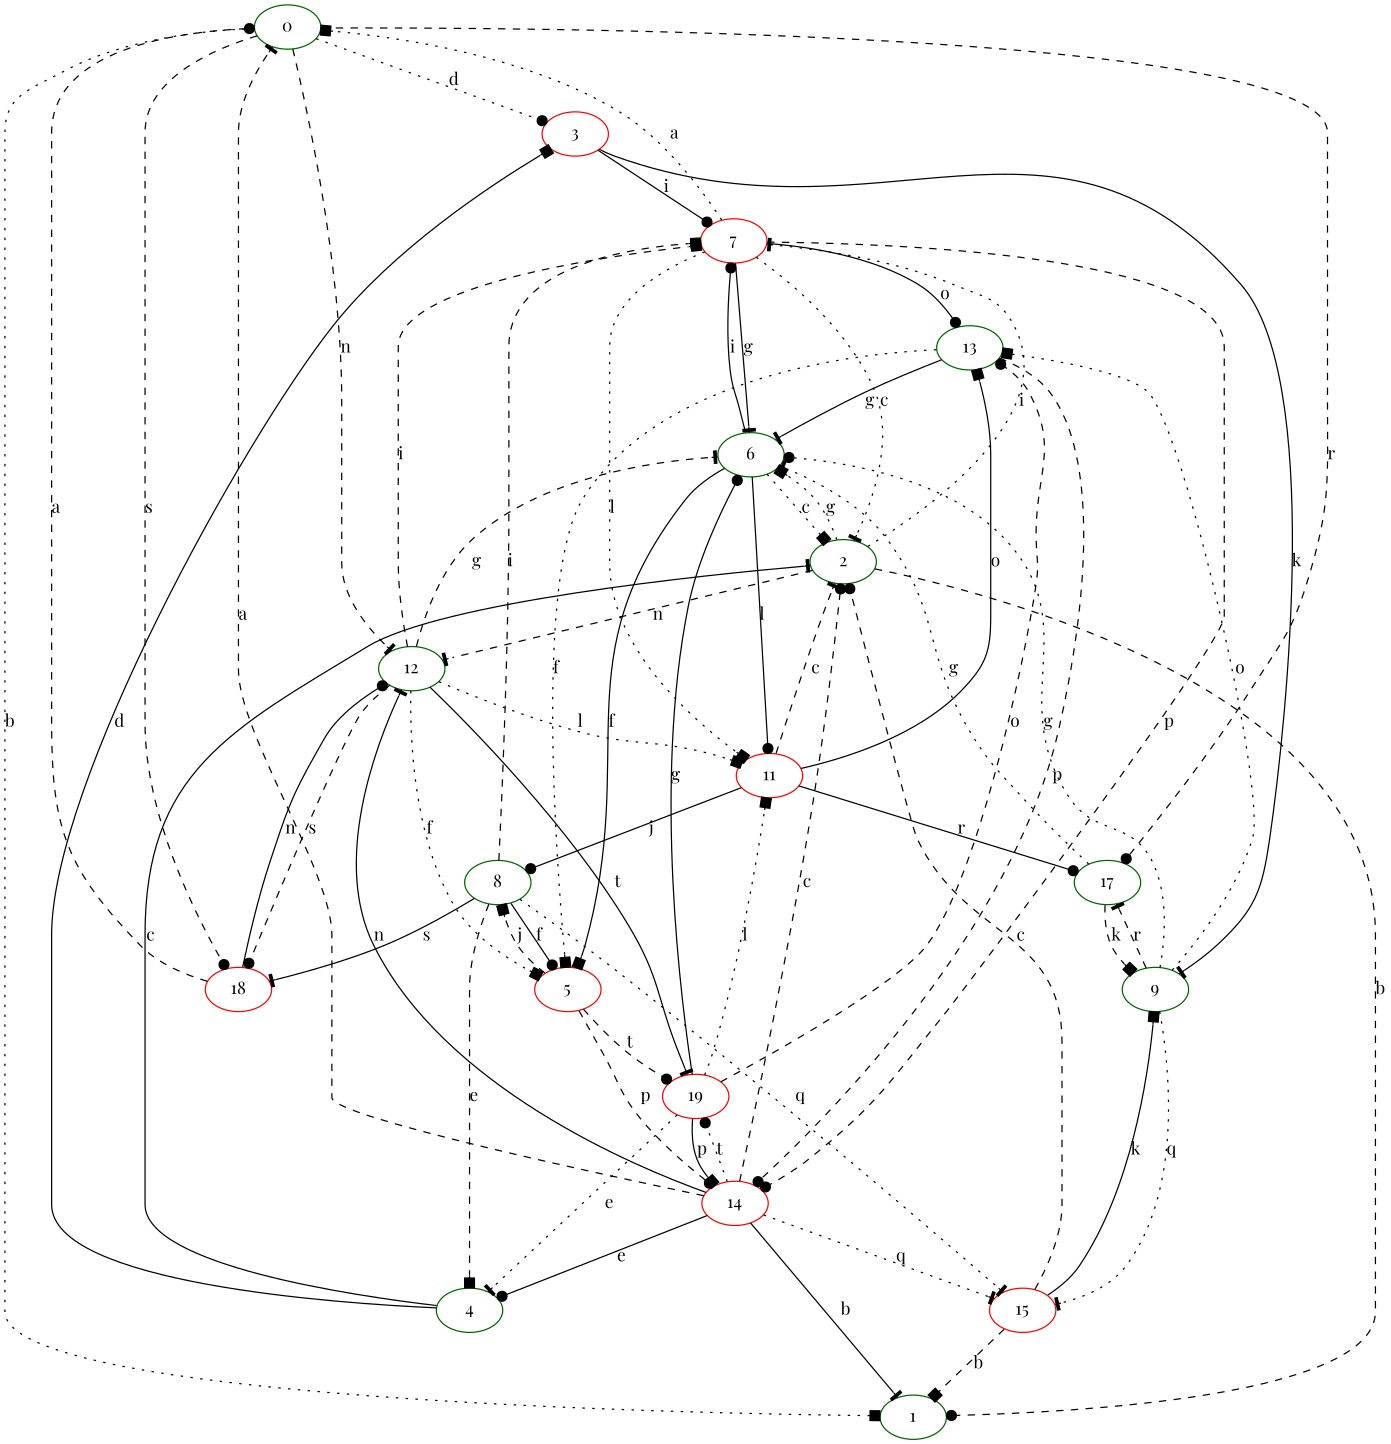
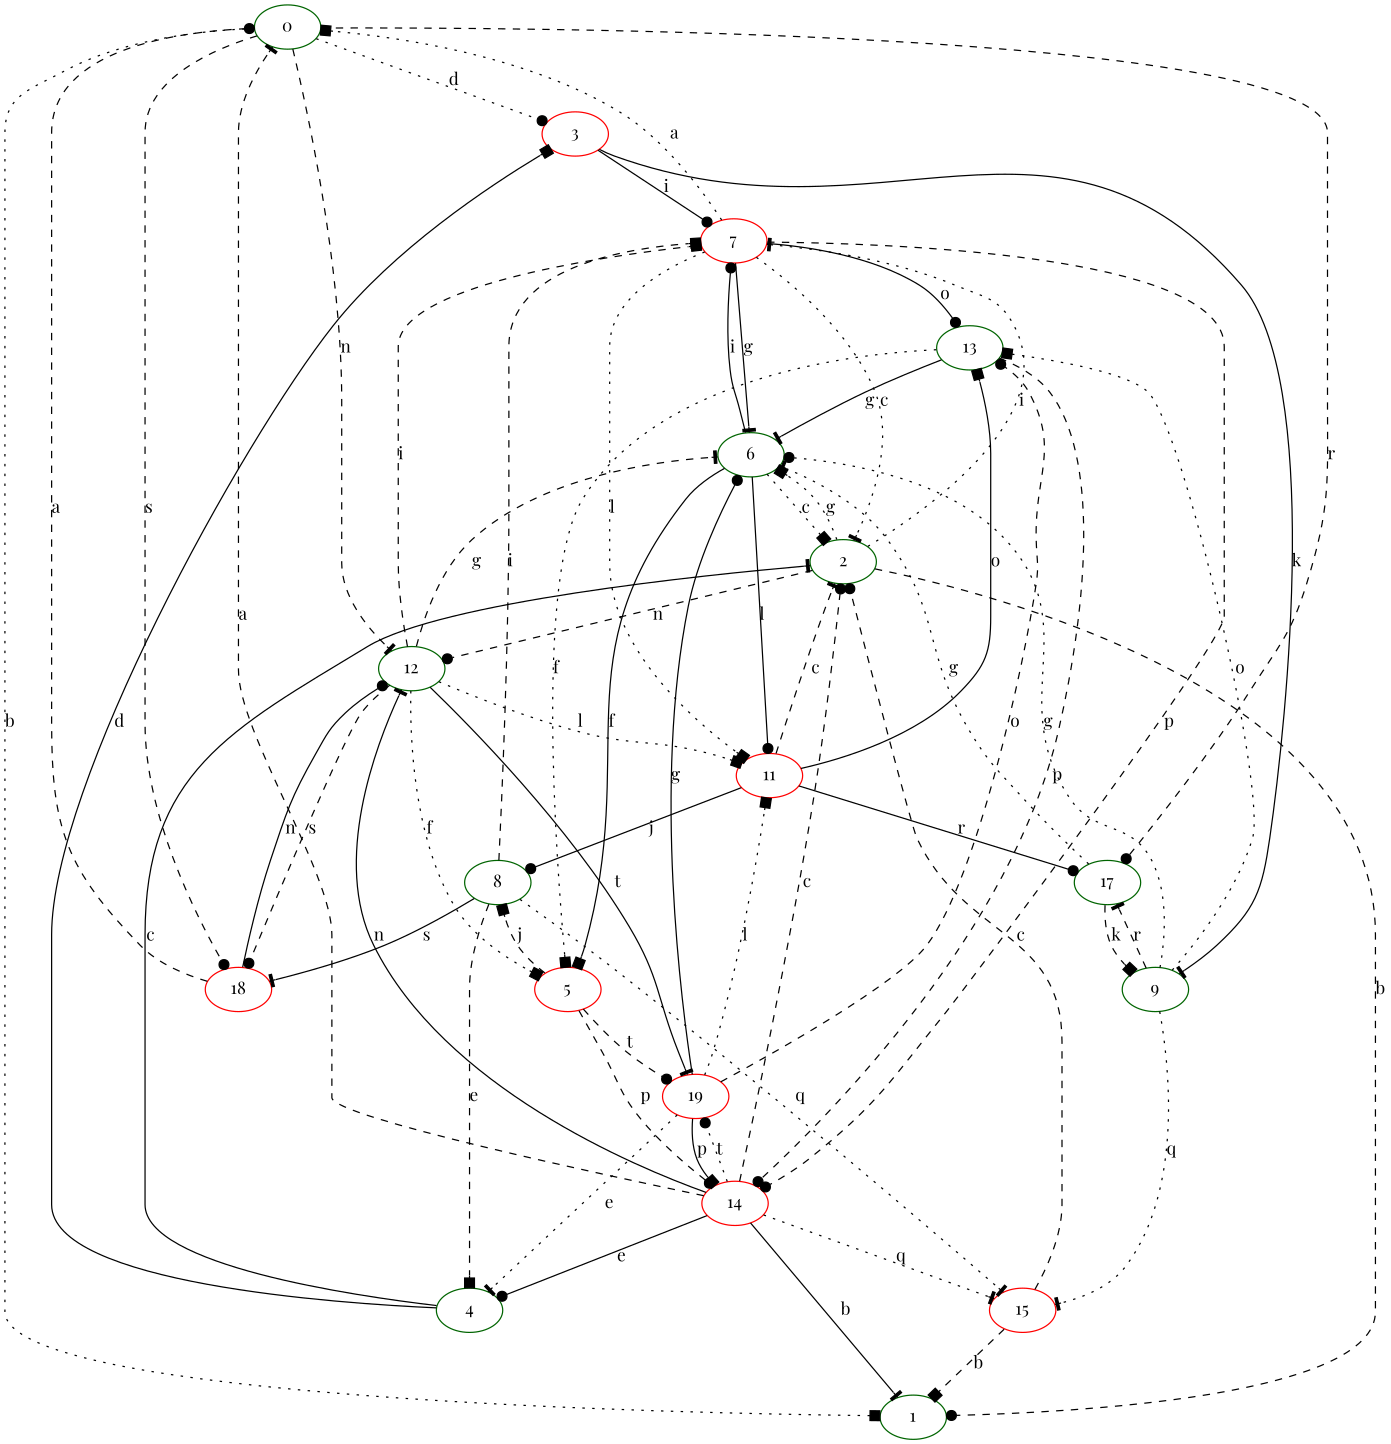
edge "2" -> "12": arrowhead tee -> dot
edge "8" -> "5": removed, label "f"
edge "15" -> "9": removed, label "k"
